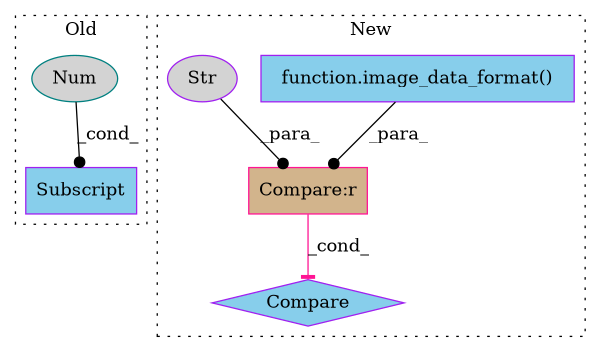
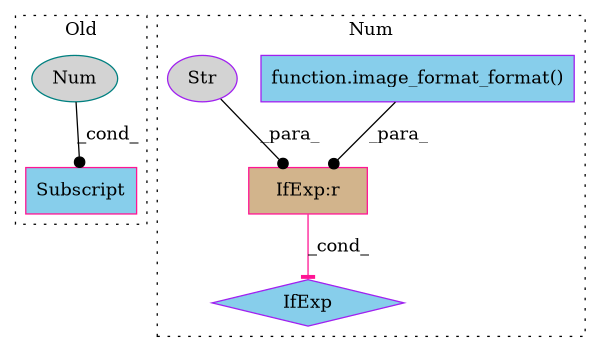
cluster "New": label "New" -> "Num"
node "function.image_data_format()": label "function.image_data_format()" -> "function.image_format_format()"
node "Subscript": color purple -> deeppink
node "Compare:r": label "Compare:r" -> "IfExp:r"
node "Compare": label "Compare" -> "IfExp"
